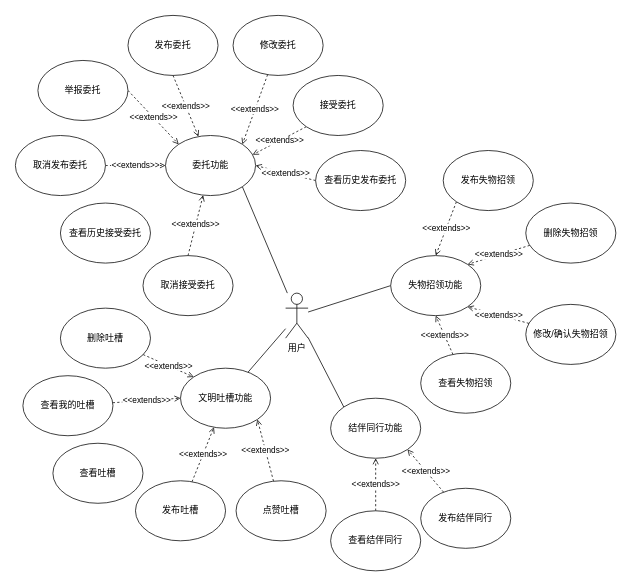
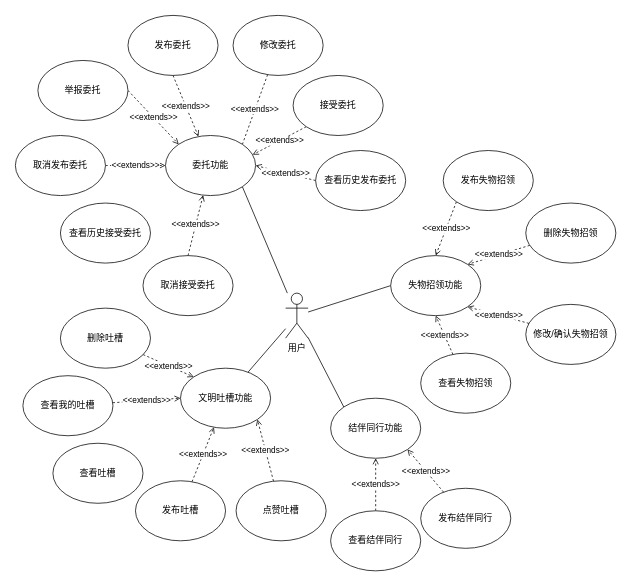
edge "修改委托" -> "委托功能": arrowhead open -> none
